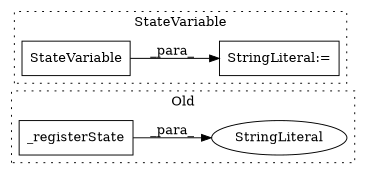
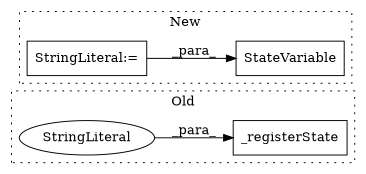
cluster "StateVariable": label "StateVariable" -> "New"
edge "StateVariable" -> "StringLiteral:=": reversed
edge "_registerState" -> "StringLiteral": reversed
